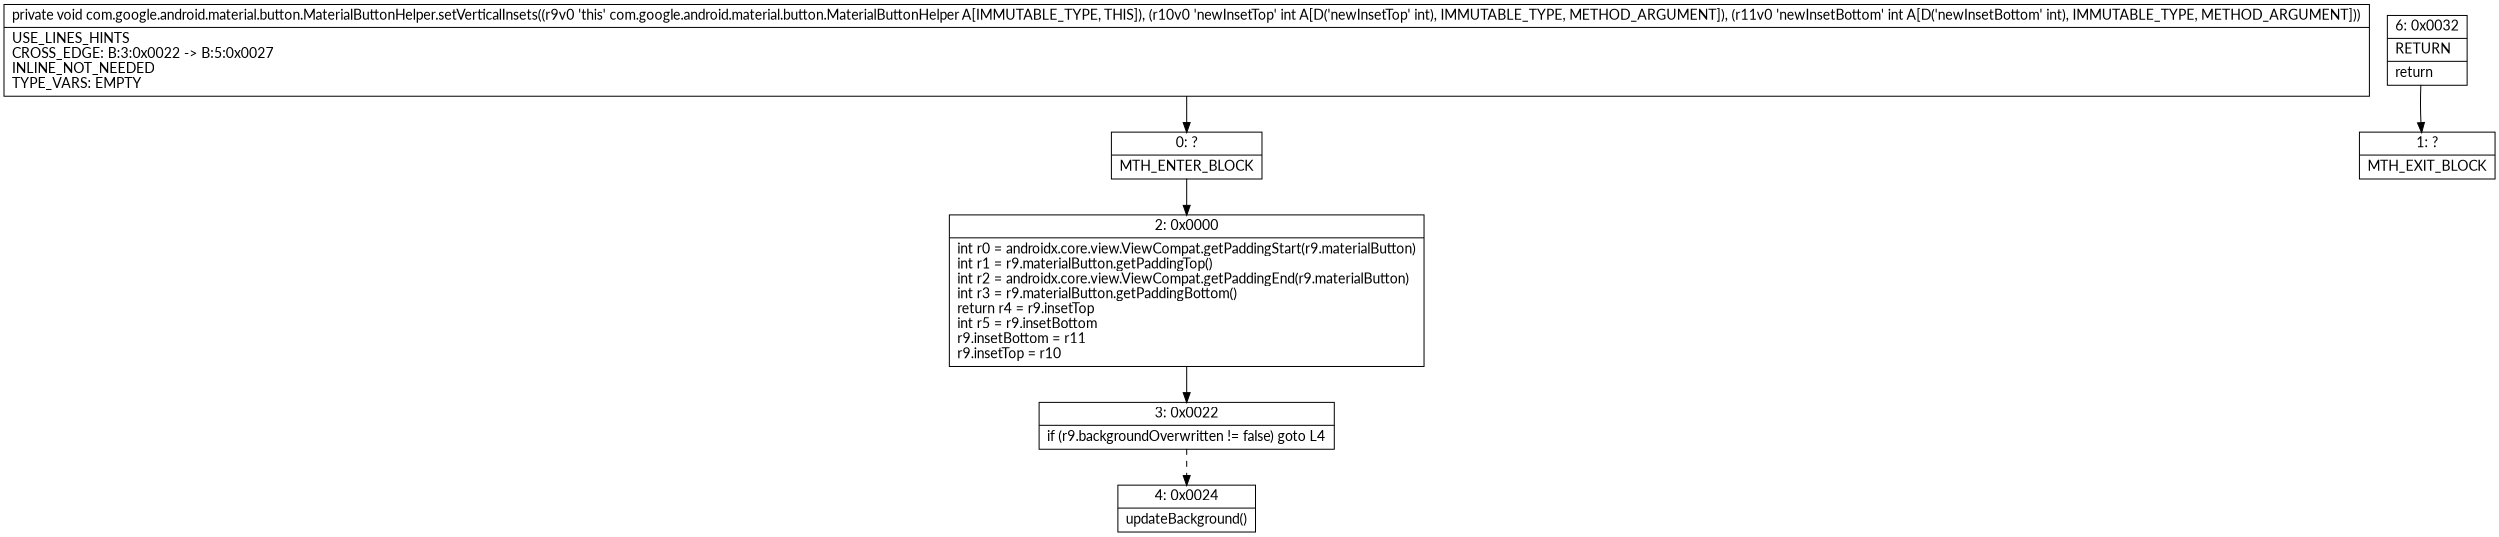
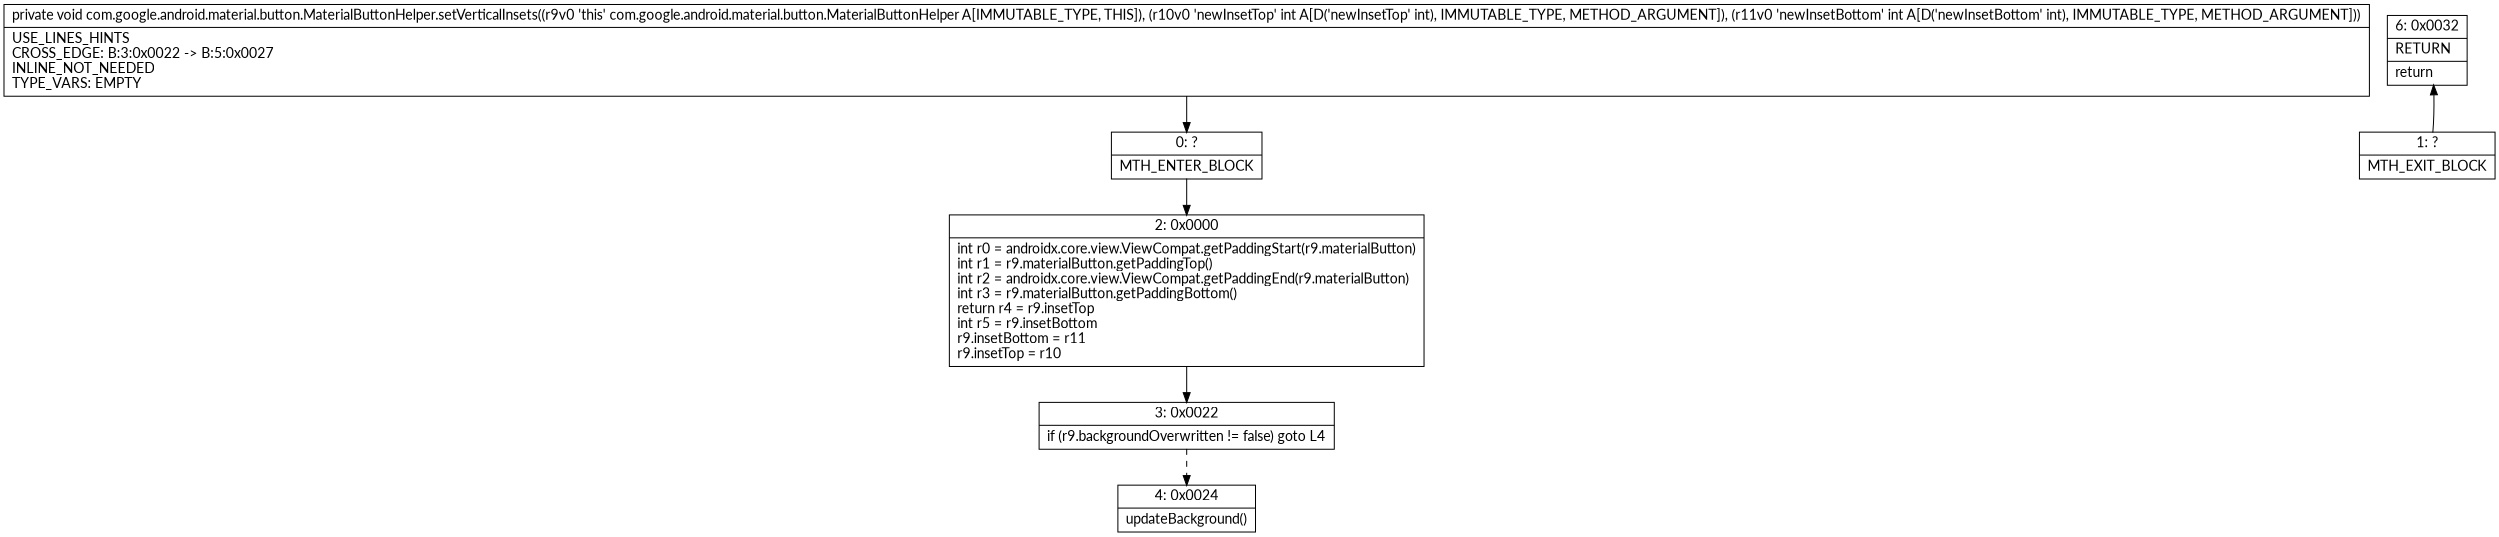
edge "6: 0x0032" -> "1: ?": reversed
